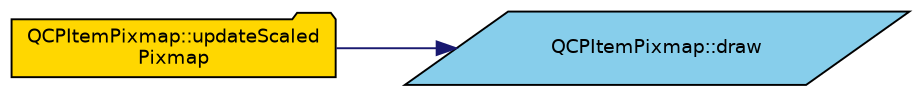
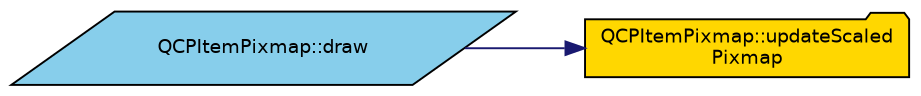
edge "QCPItemPixmap::updateScaled Pixmap" -> "QCPItemPixmap::draw": reversed
